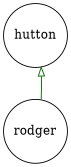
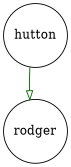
edge "rodger" -> "hutton": reversed
